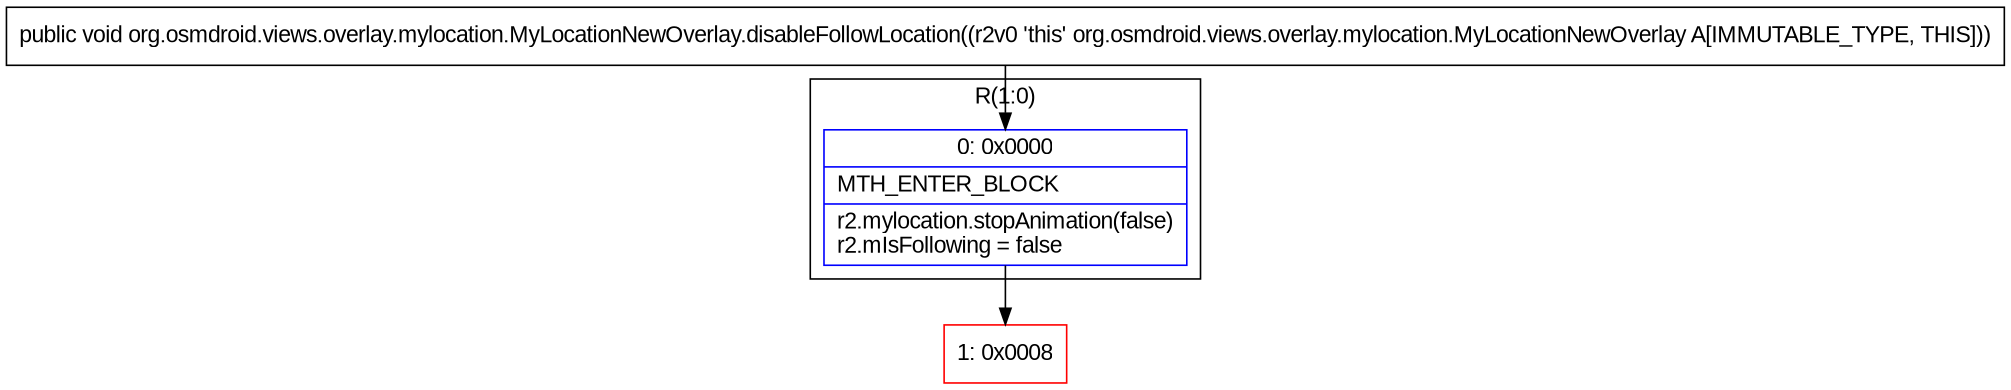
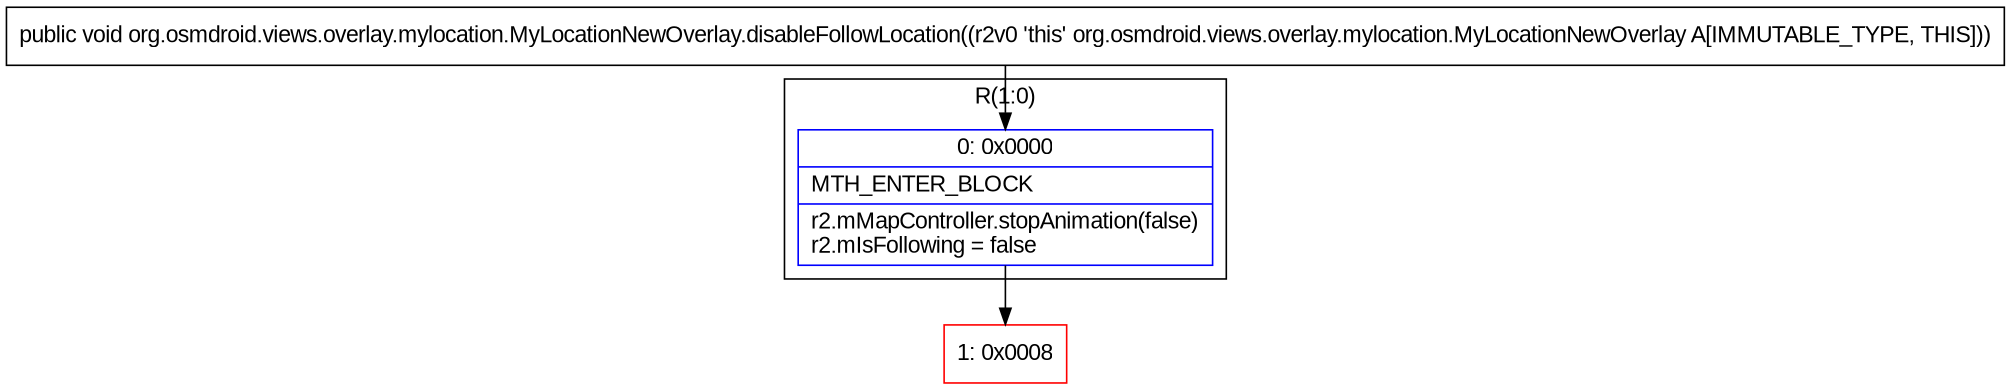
node "0: 0x0000": text "r2.mylocation.stopAnimation(false)" -> "r2.mMapController.stopAnimation(false)"
